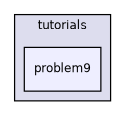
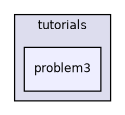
node "problem9": label "problem9" -> "problem3"
